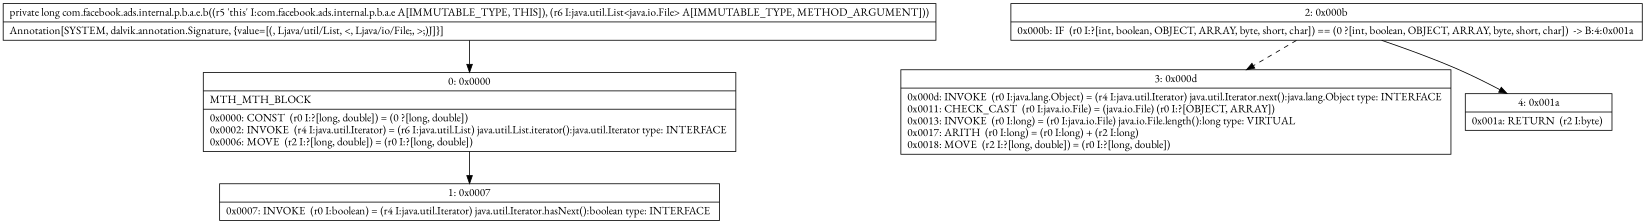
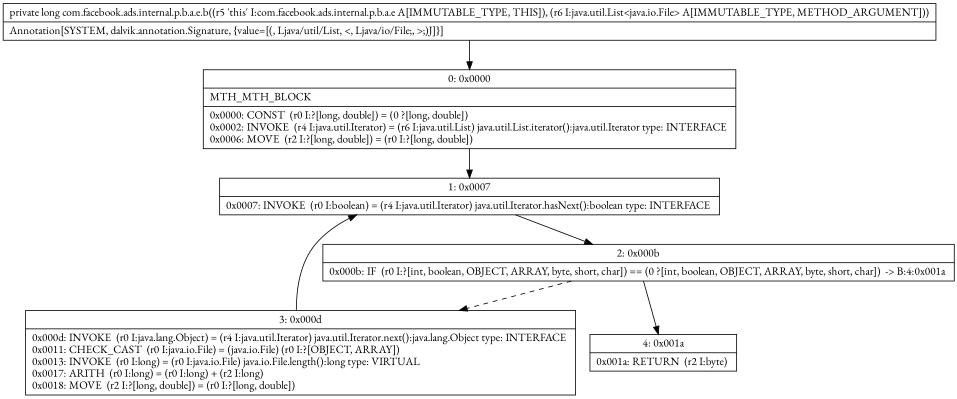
edge "1: 0x0007" -> "2: 0x000b": added
edge "3: 0x000d" -> "1: 0x0007": added
